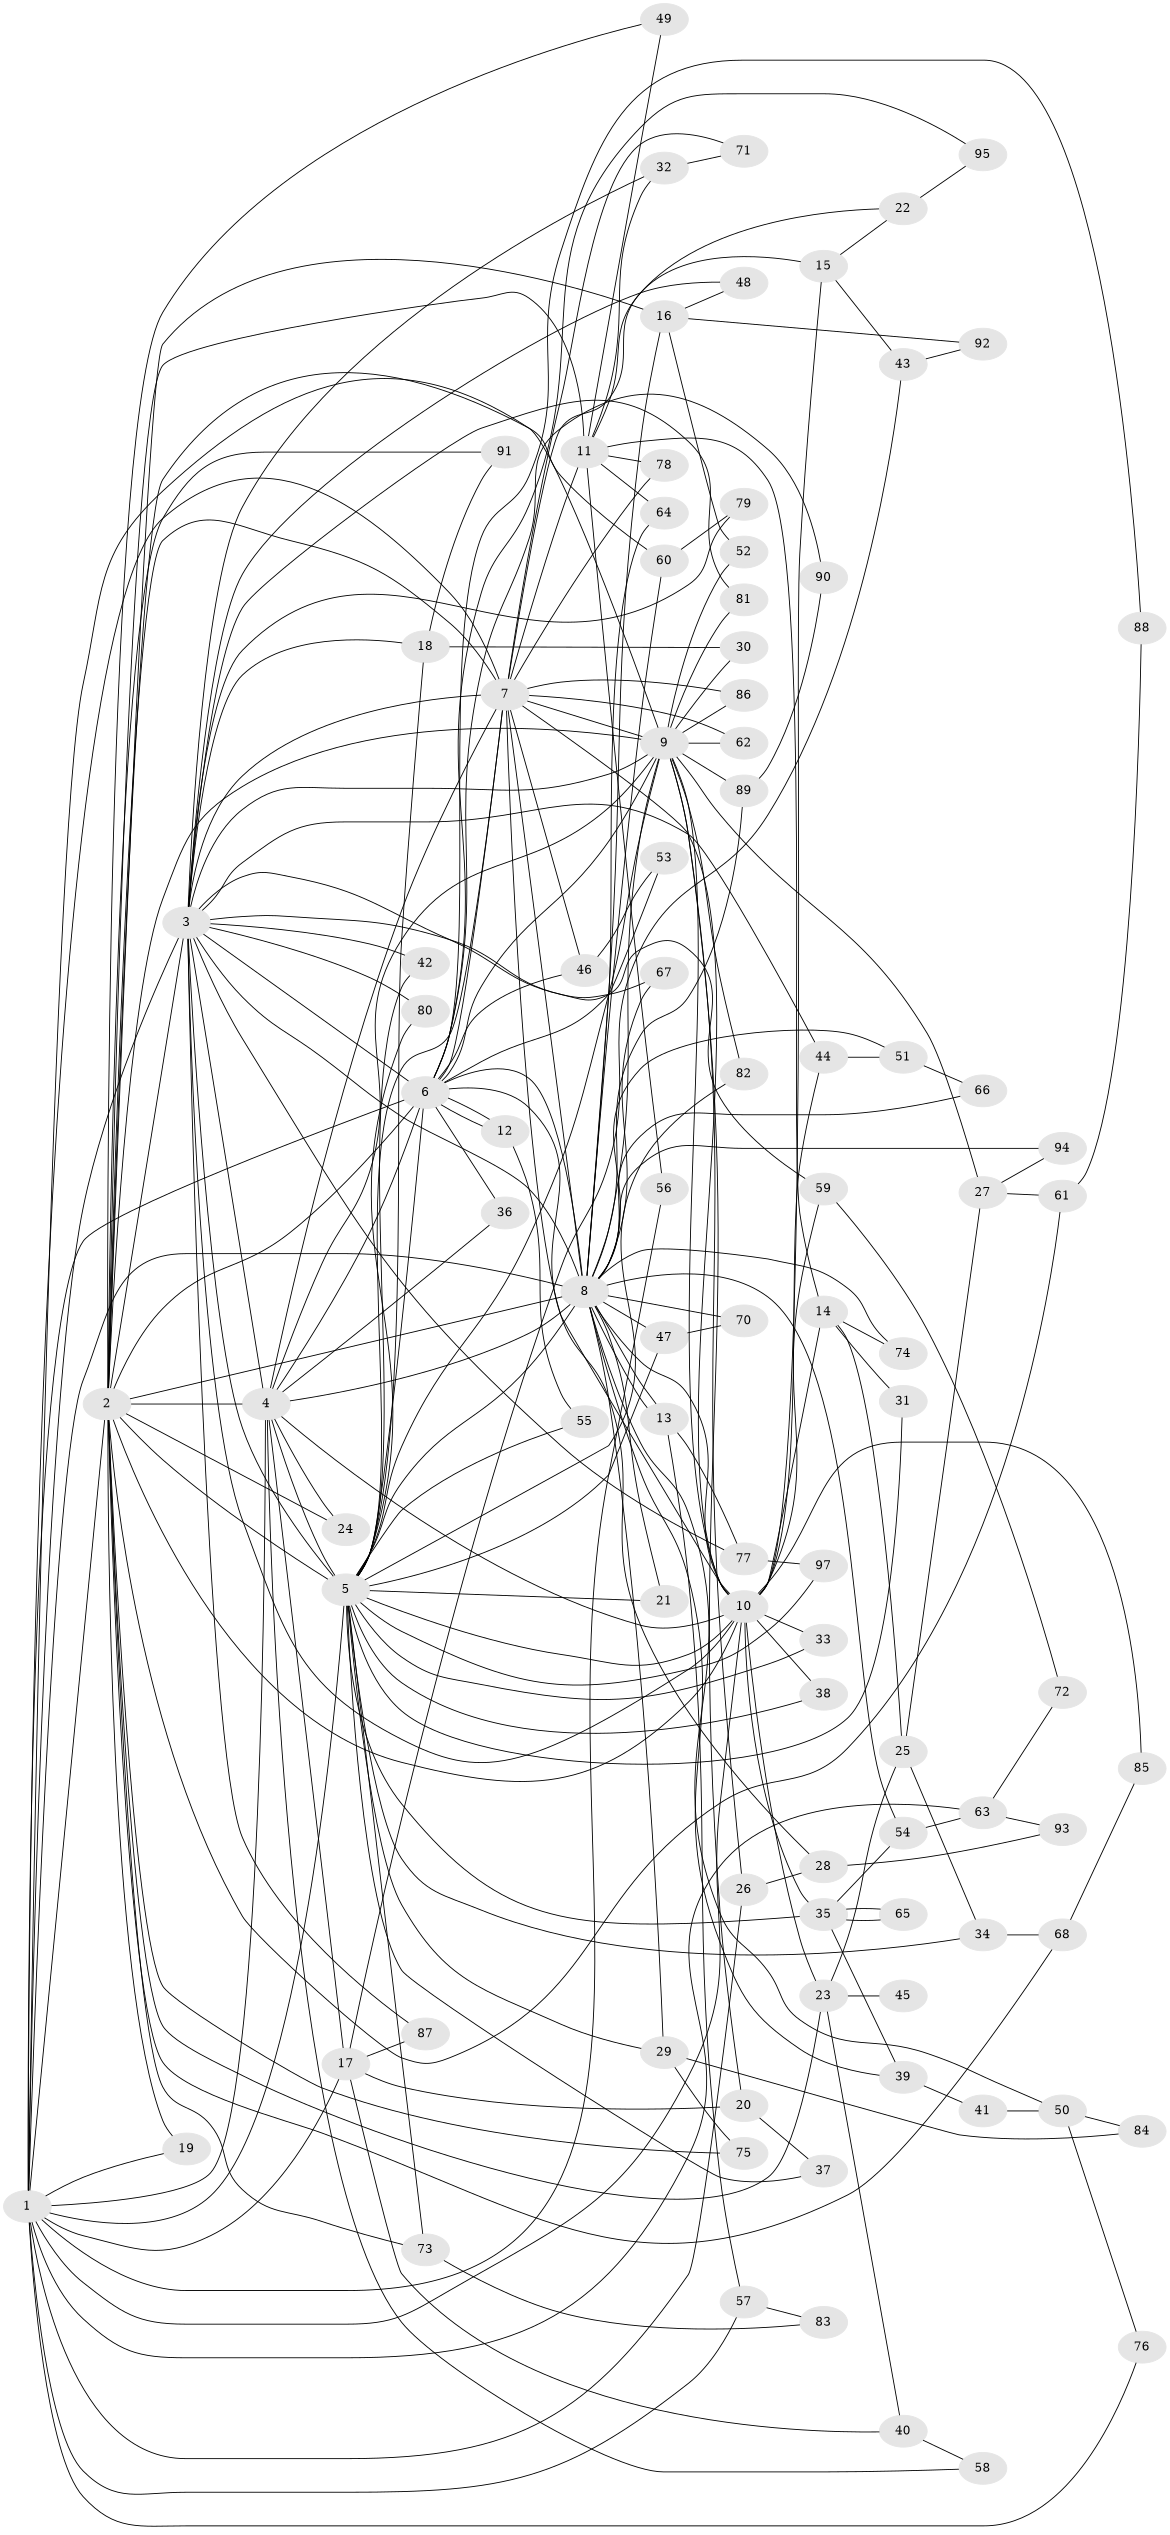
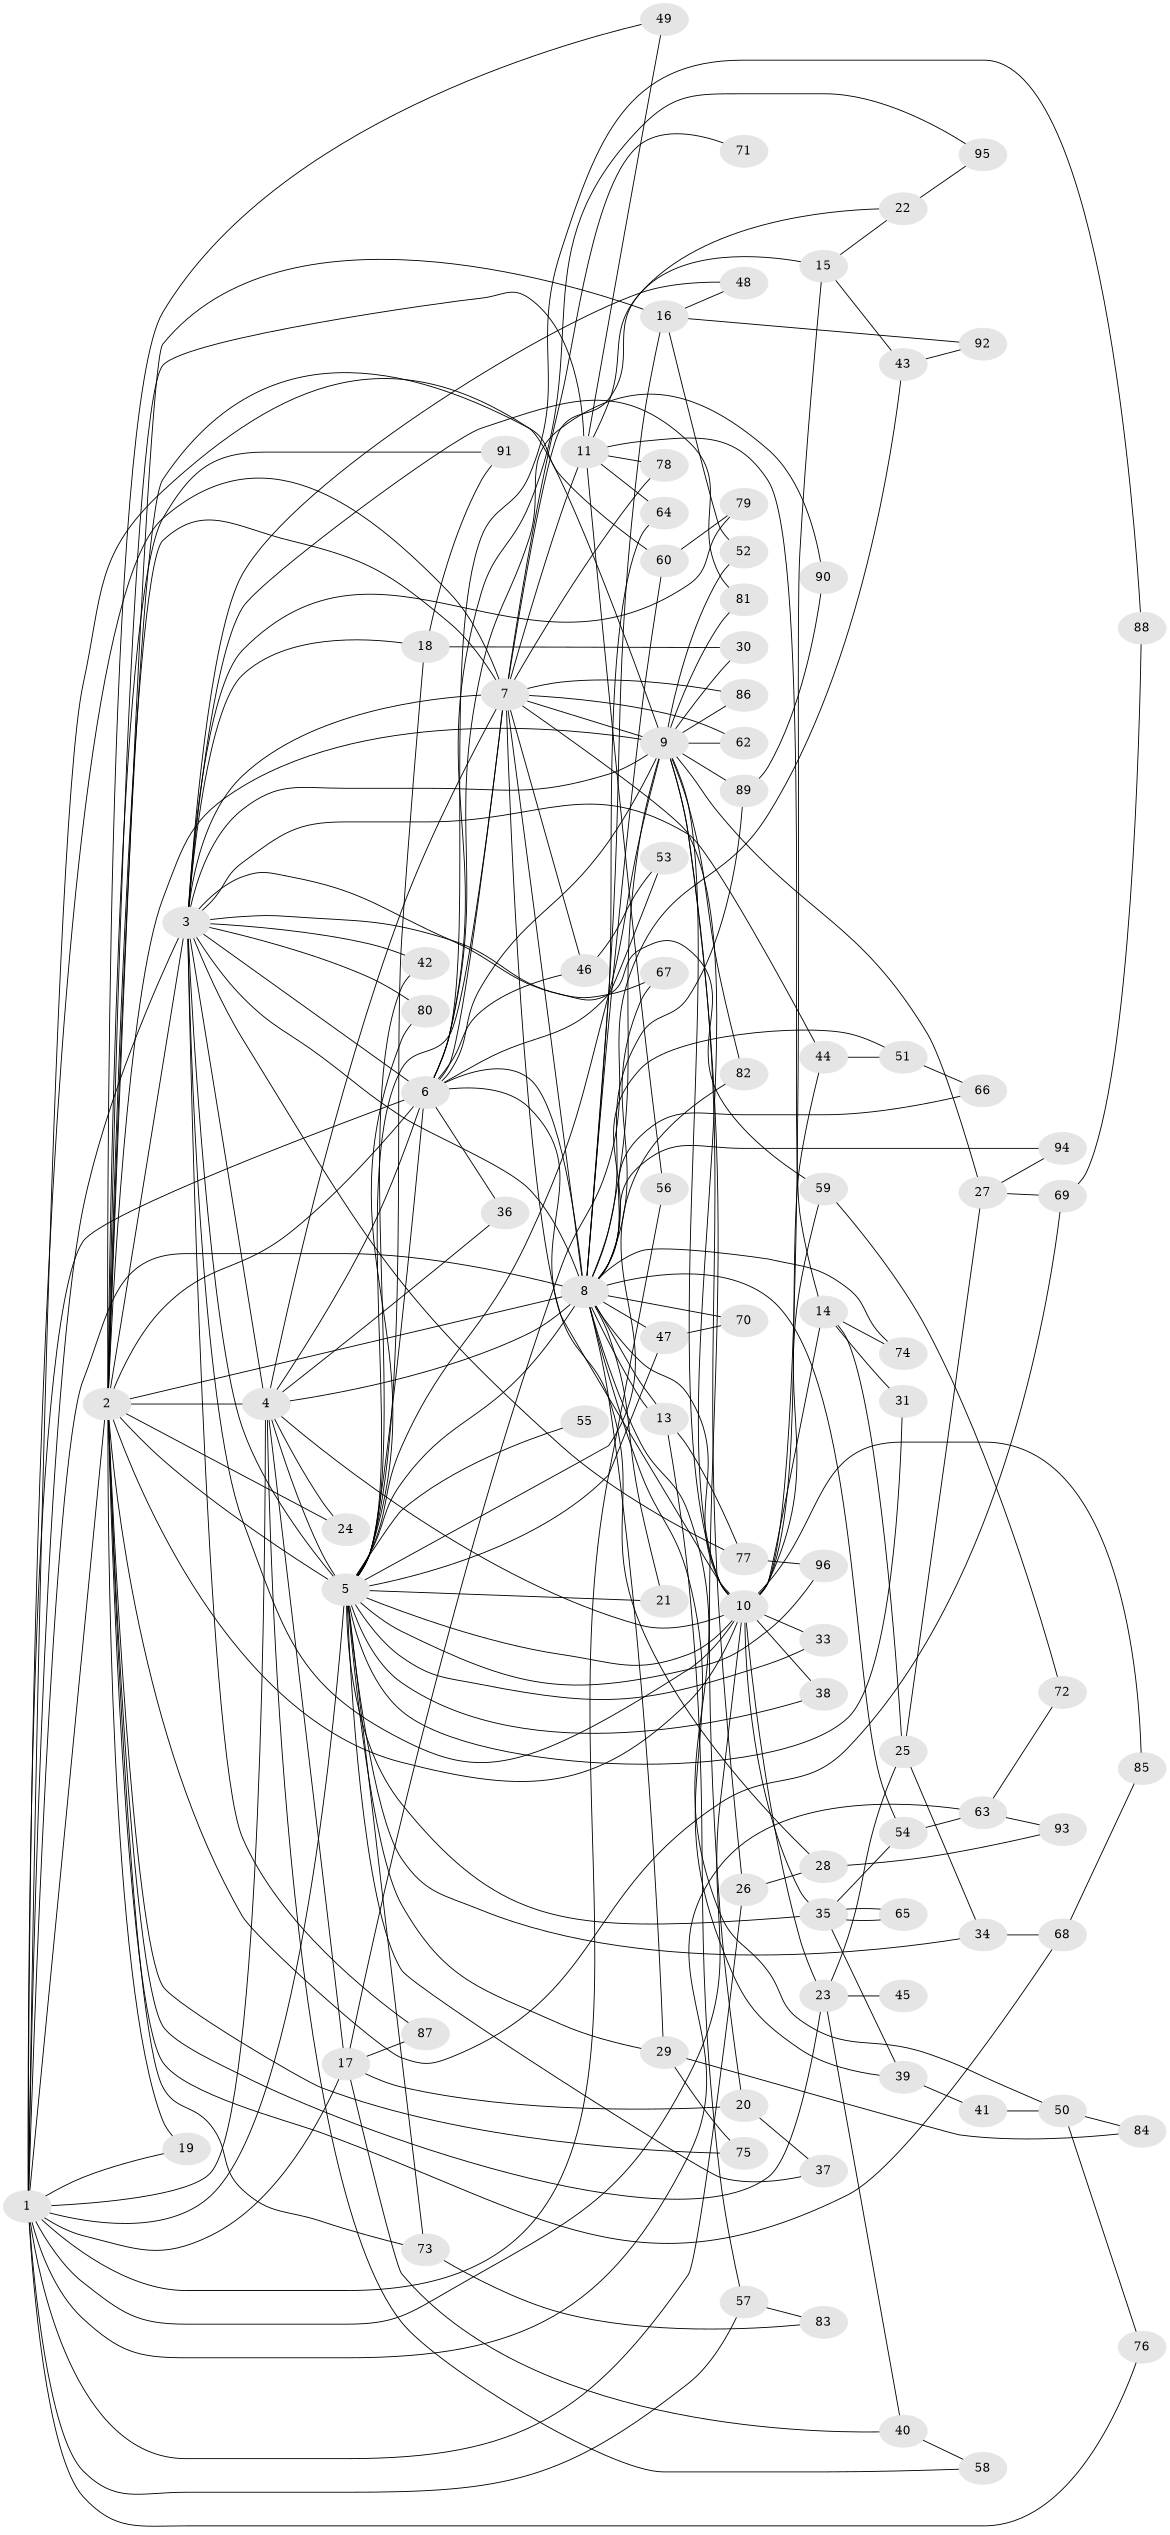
node "32": removed
edge "9" -- "4": removed
node "12": removed
node "61": label "61" -> "69"
node "97": label "97" -> "96"
